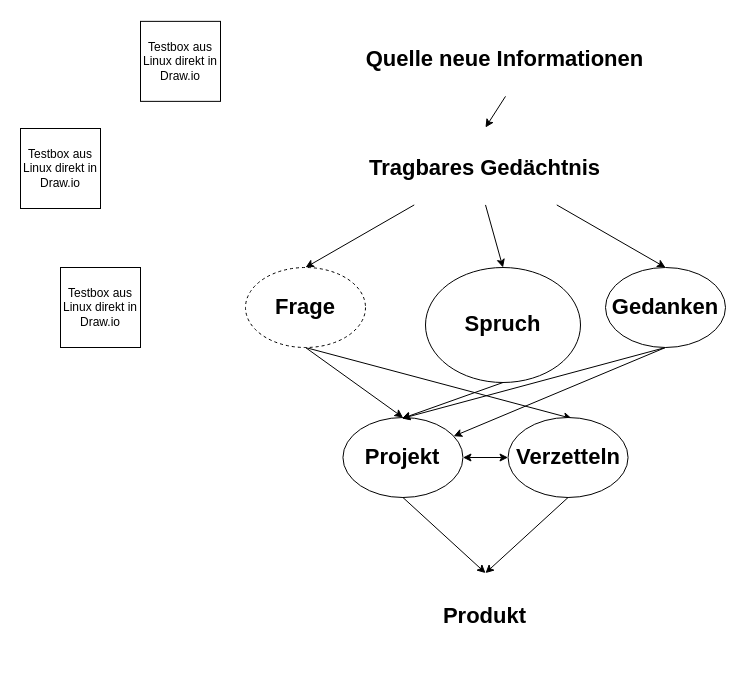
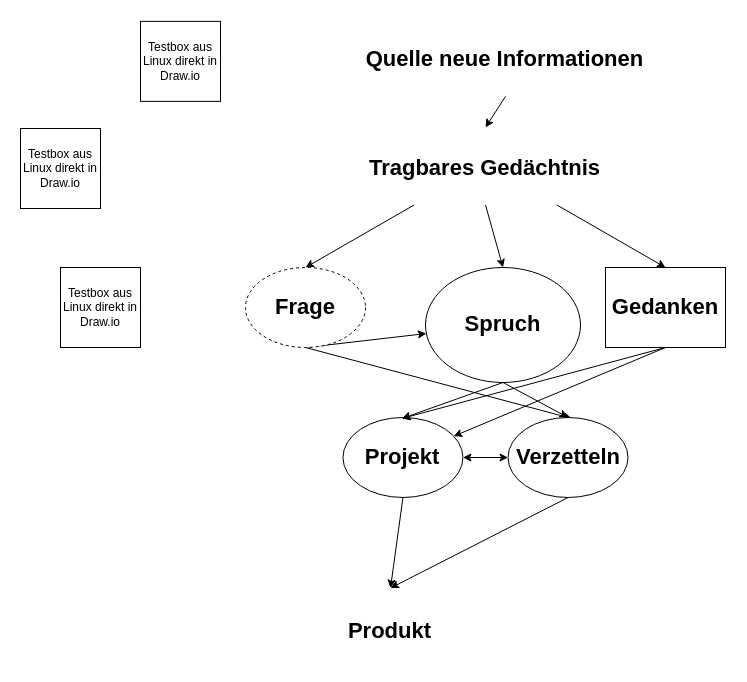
node "Gedanken": shape ellipse -> rectangle
edge "Frage" -> "Projekt": now "Frage" -> "Spruch"
edge "Spruch" -> "Verzetteln": added
node "Produkt": moved (486, 617) -> (391, 632)
